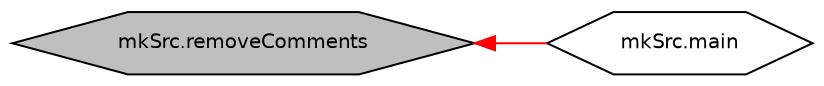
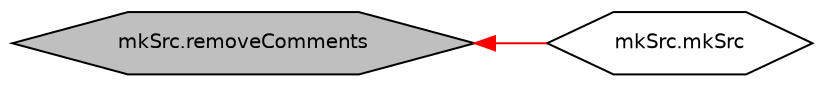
node "mkSrc.main": label "mkSrc.main" -> "mkSrc.mkSrc"
